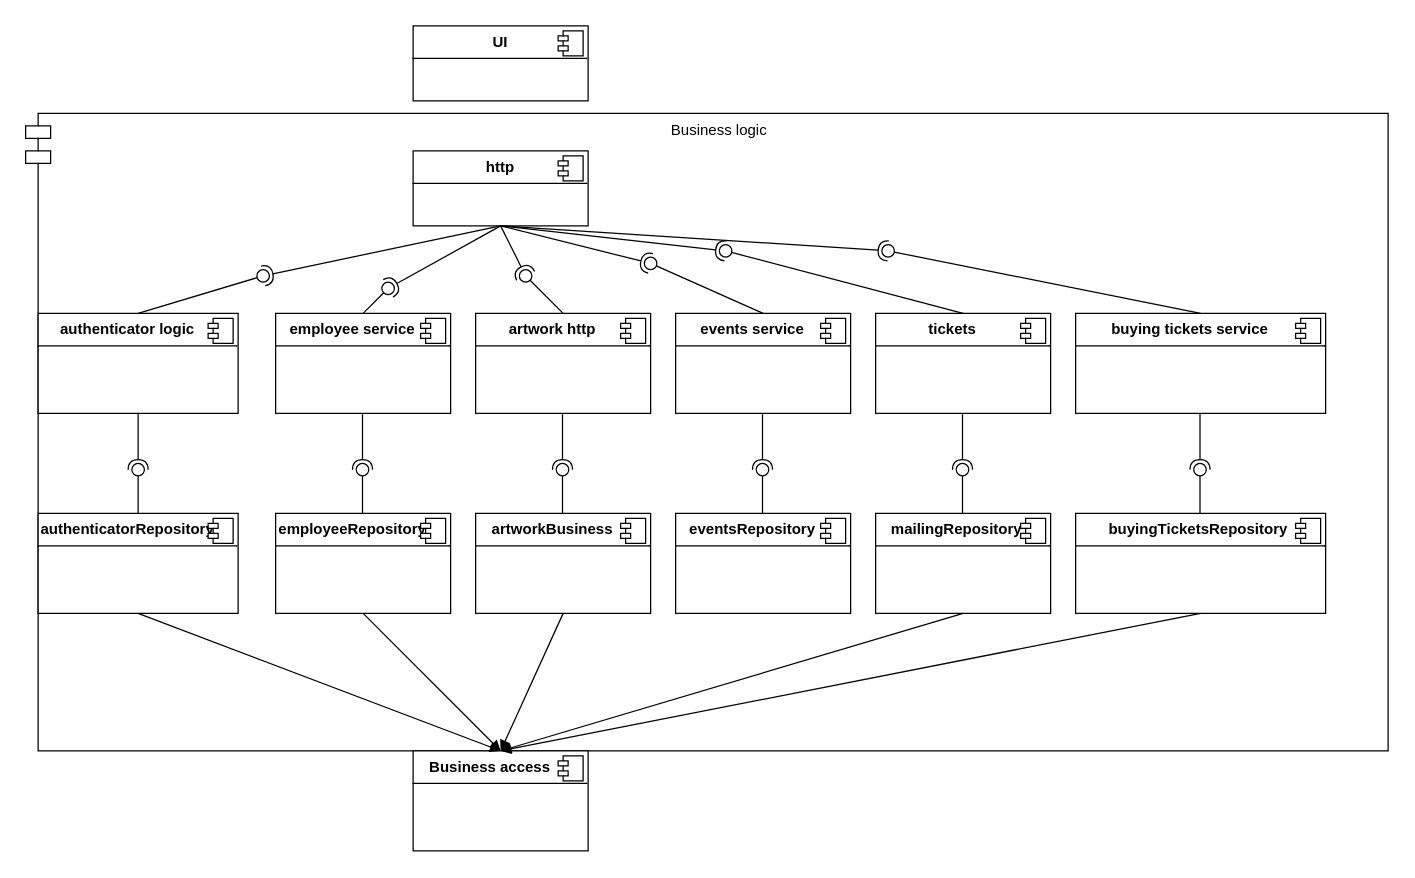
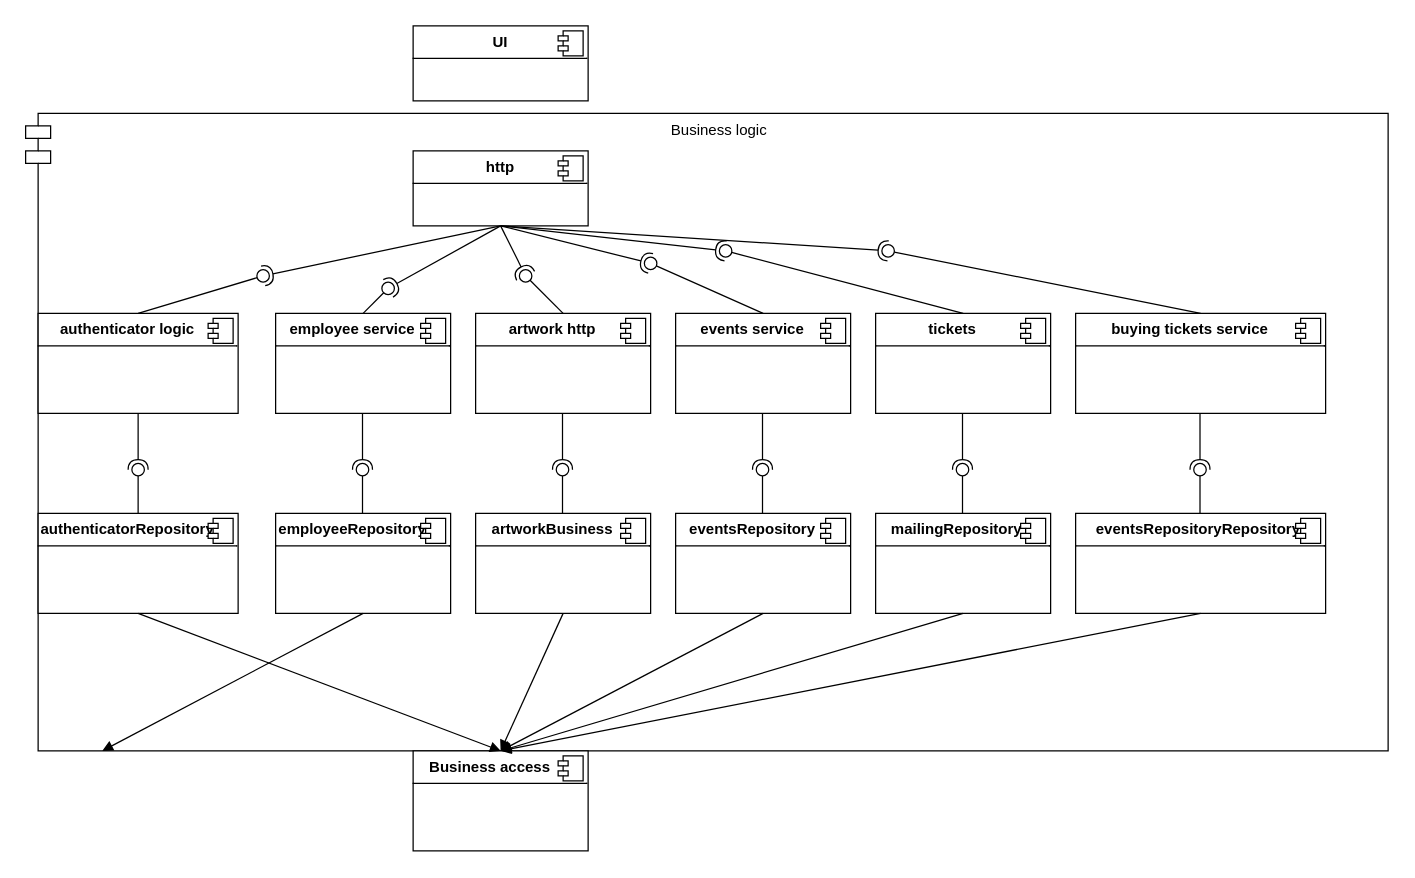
node "buyingTicketsRepository": label "buyingTicketsRepository" -> "eventsRepositoryRepository"
edge "employeeRepository" -> "Business access": now "employeeRepository" -> "Business logic"
edge "eventsRepository" -> "Business access": added
